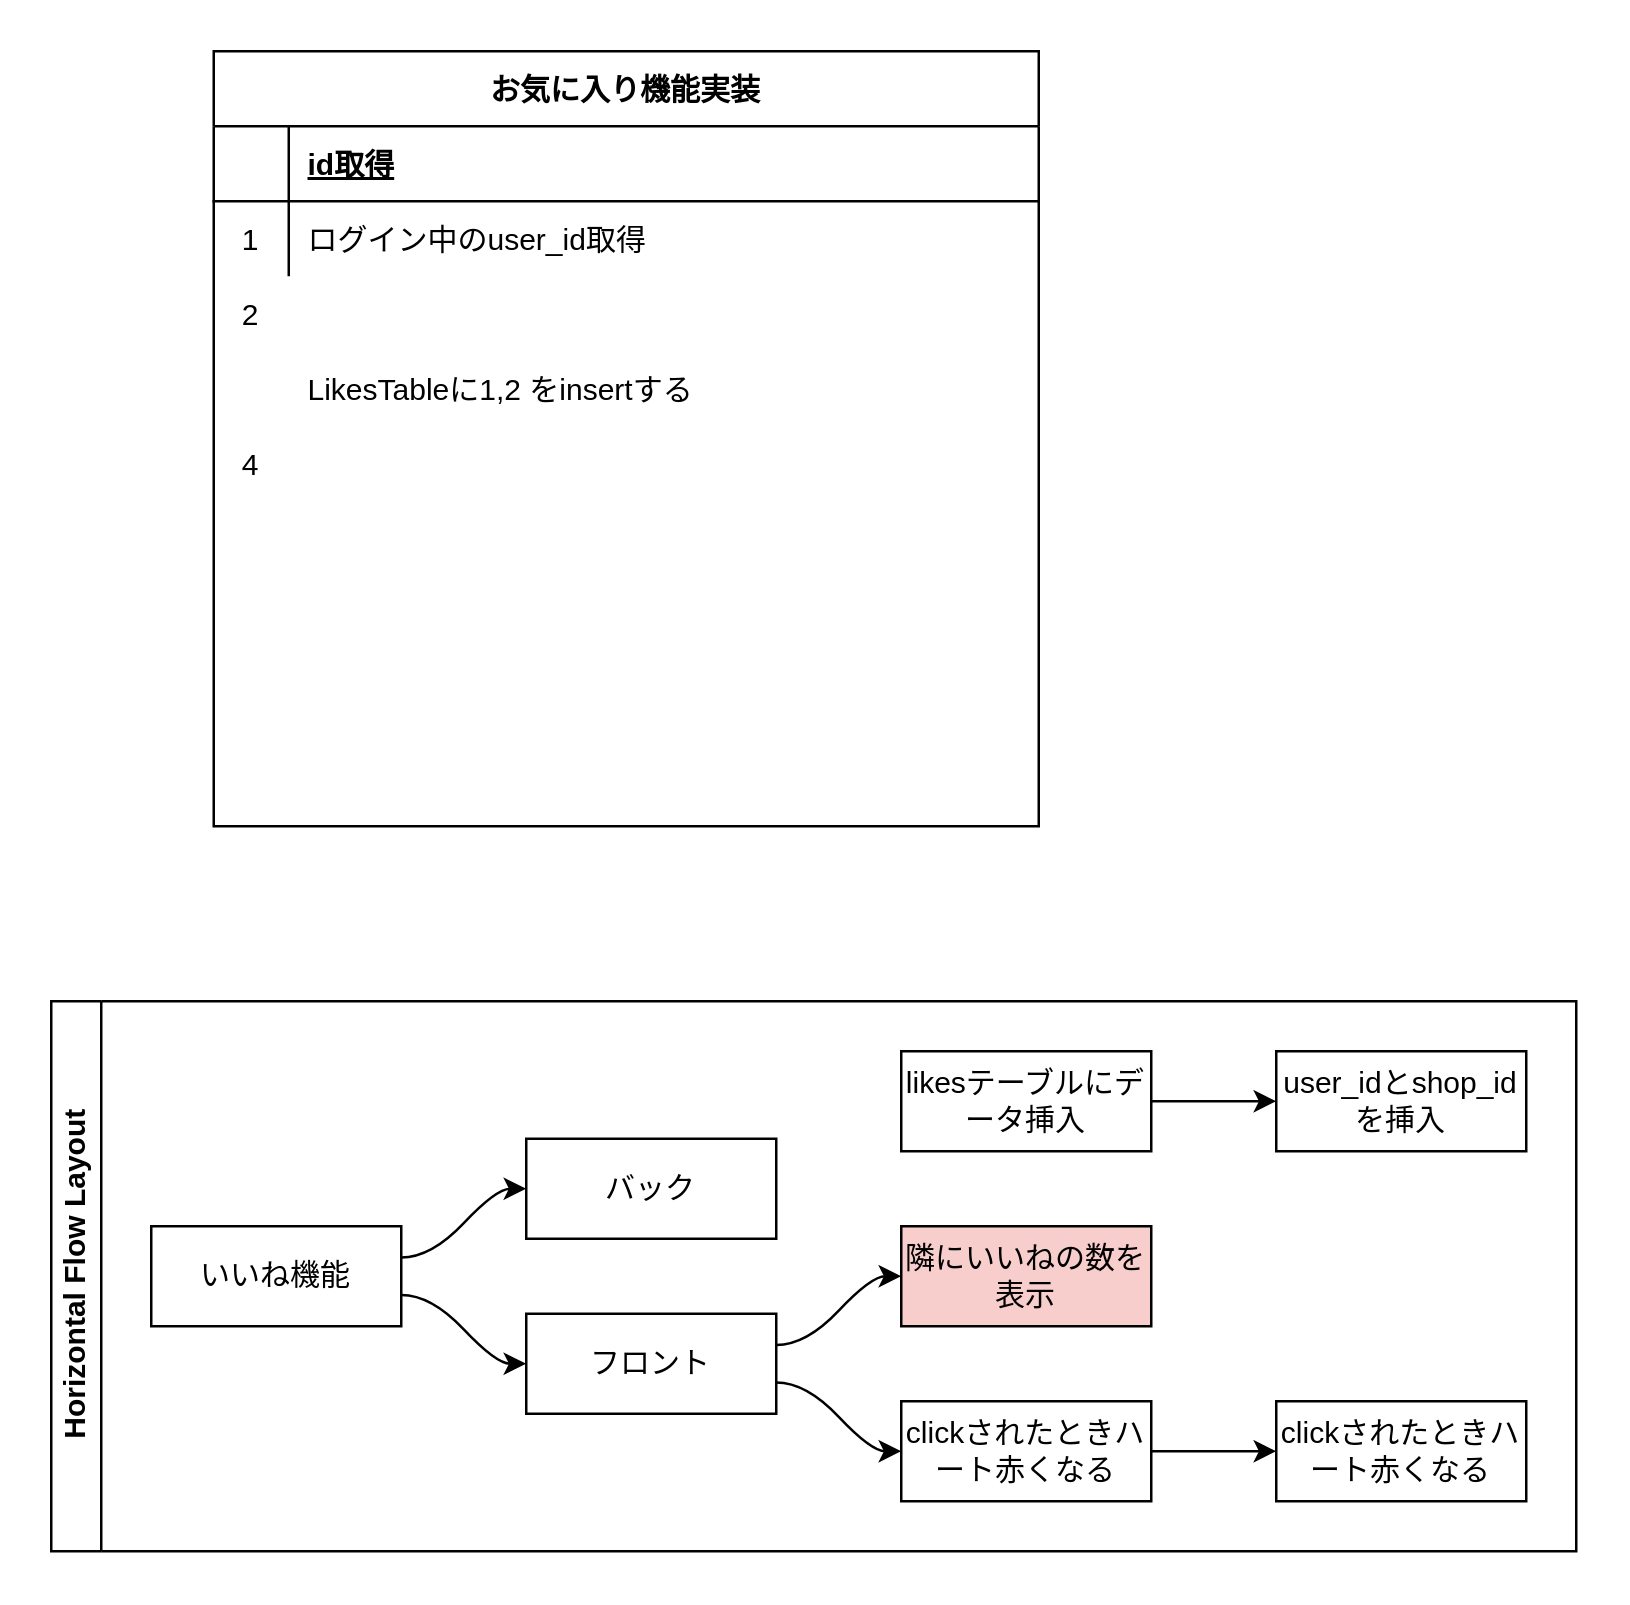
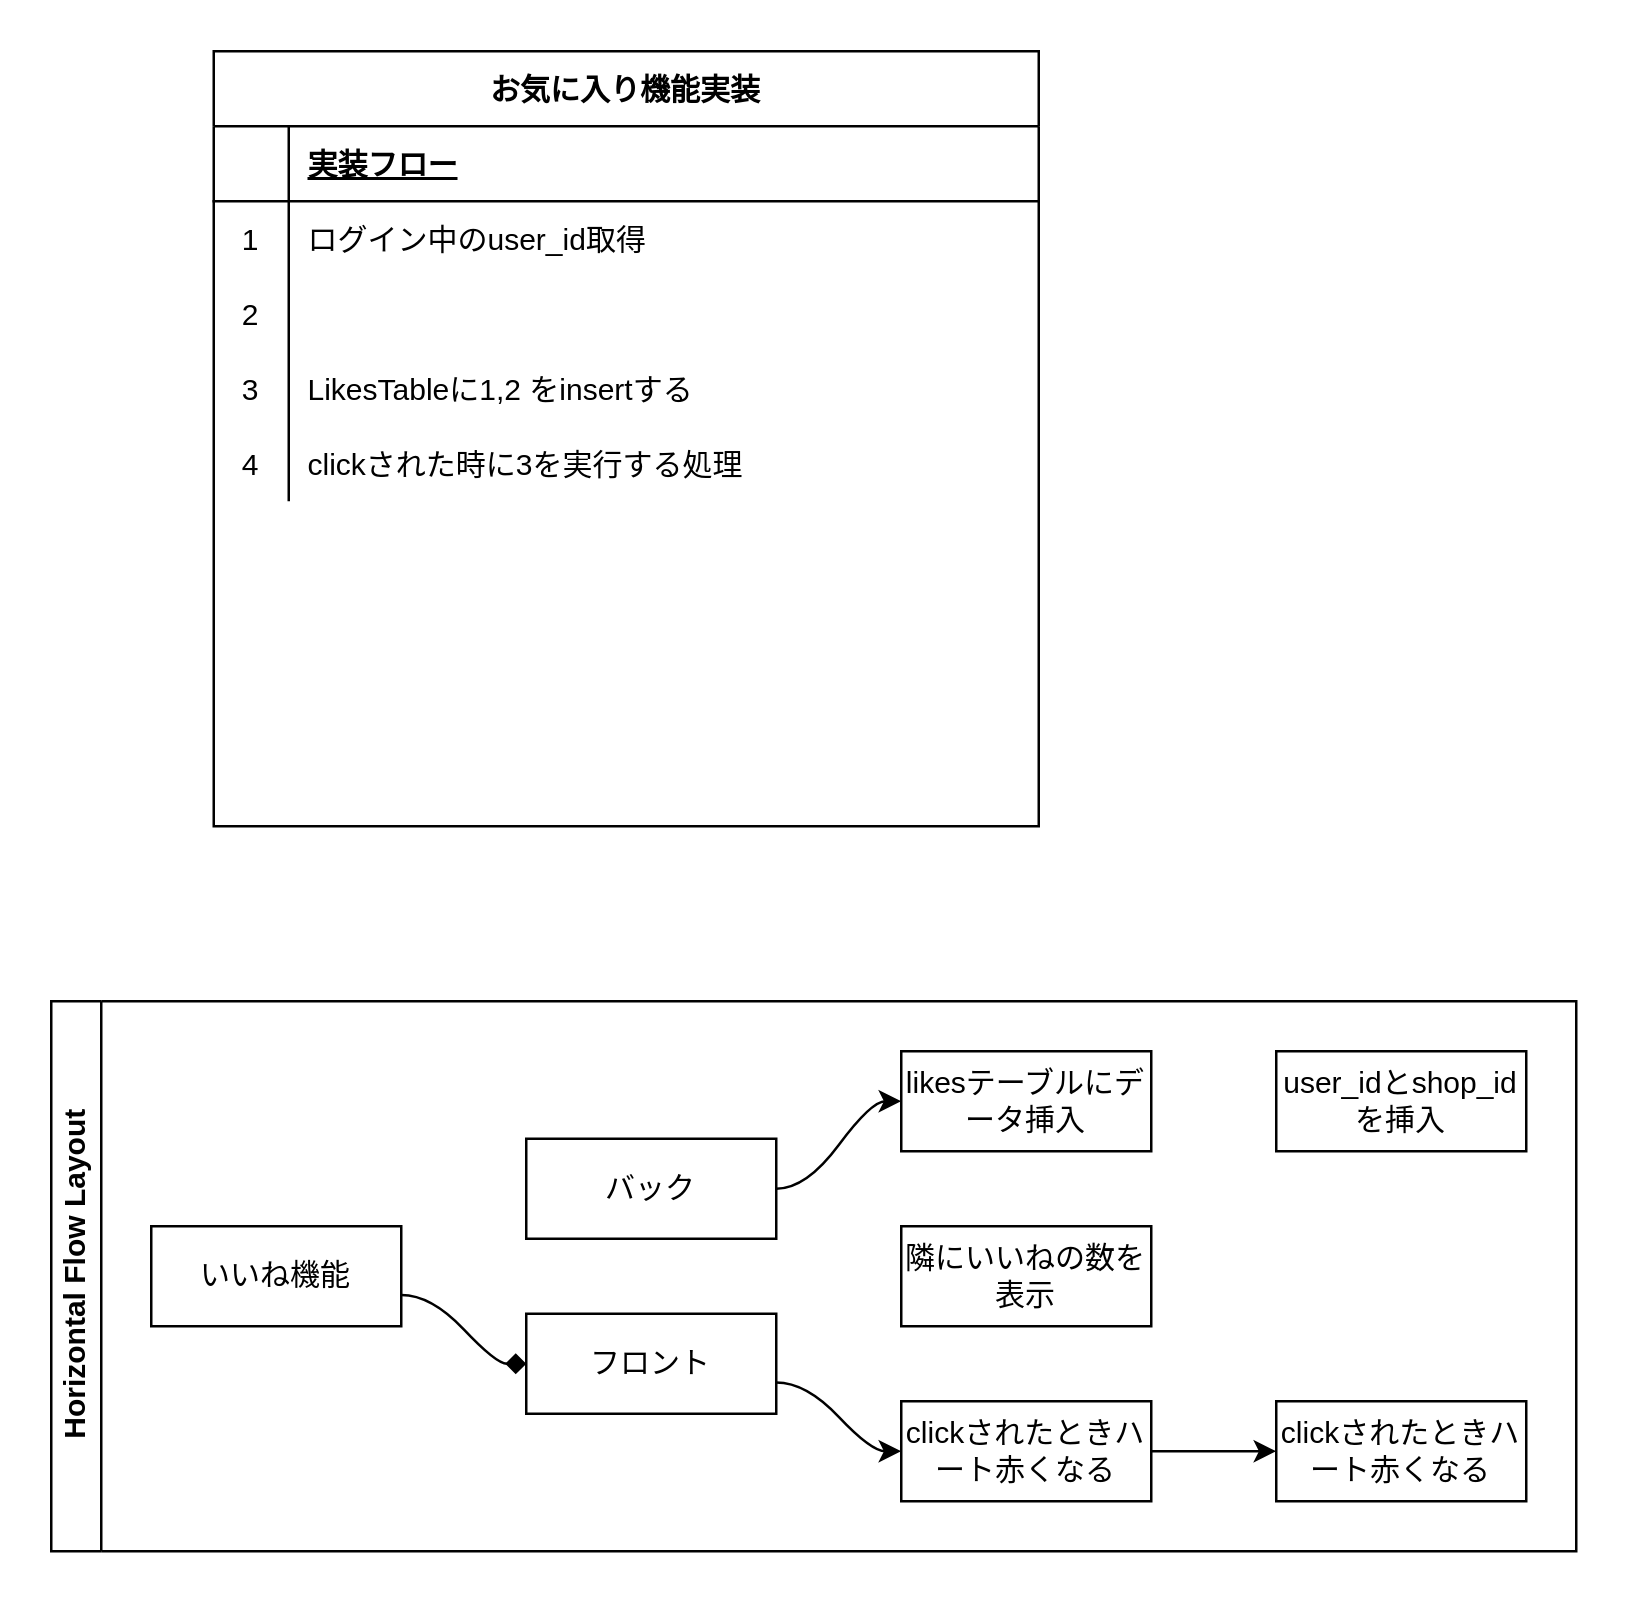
node "id取得": label "id取得" -> "実装フロー"
node "3": added
node "clickされた時に3を実行する処理": added
edge "likesテーブルにデータ挿入" -> "user_idとshop_idを挿入": removed
edge "バック" -> "likesテーブルにデータ挿入": added
edge "いいね機能" -> "バック": removed
node "隣にいいねの数を表示": fillcolor #f8cecc -> #ffffff
edge "フロント" -> "隣にいいねの数を表示": removed
edge "いいね機能" -> "フロント": arrowhead classic -> diamond
